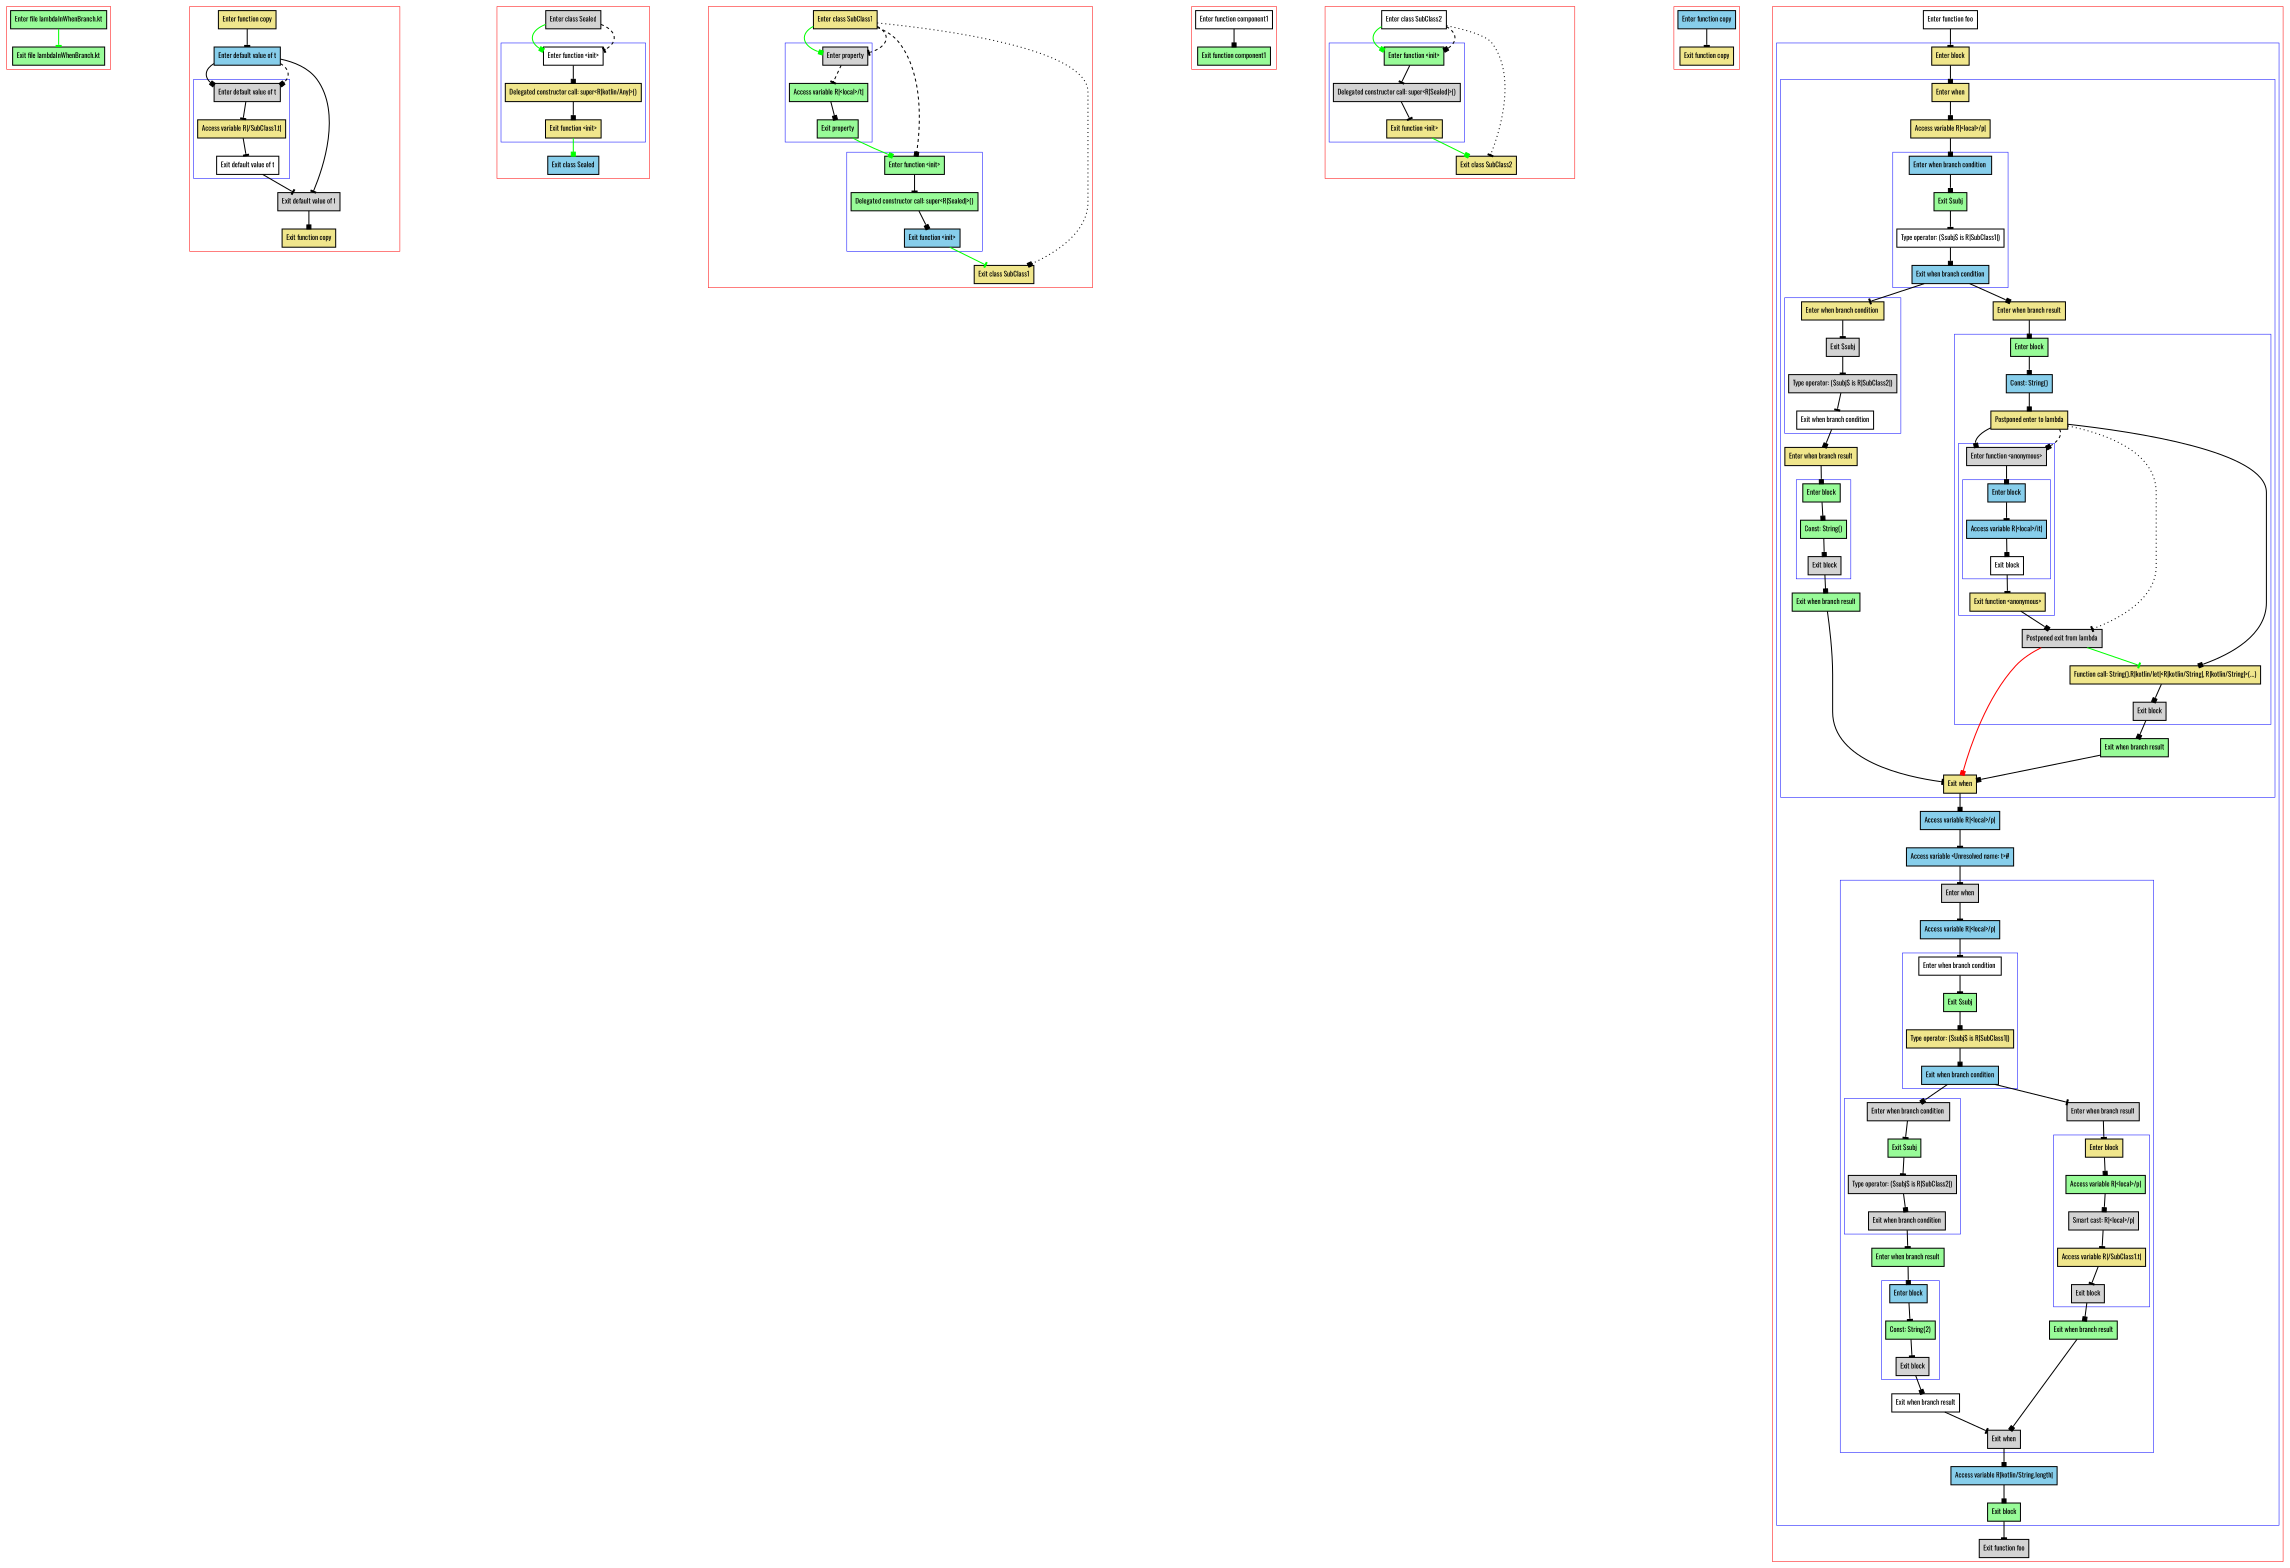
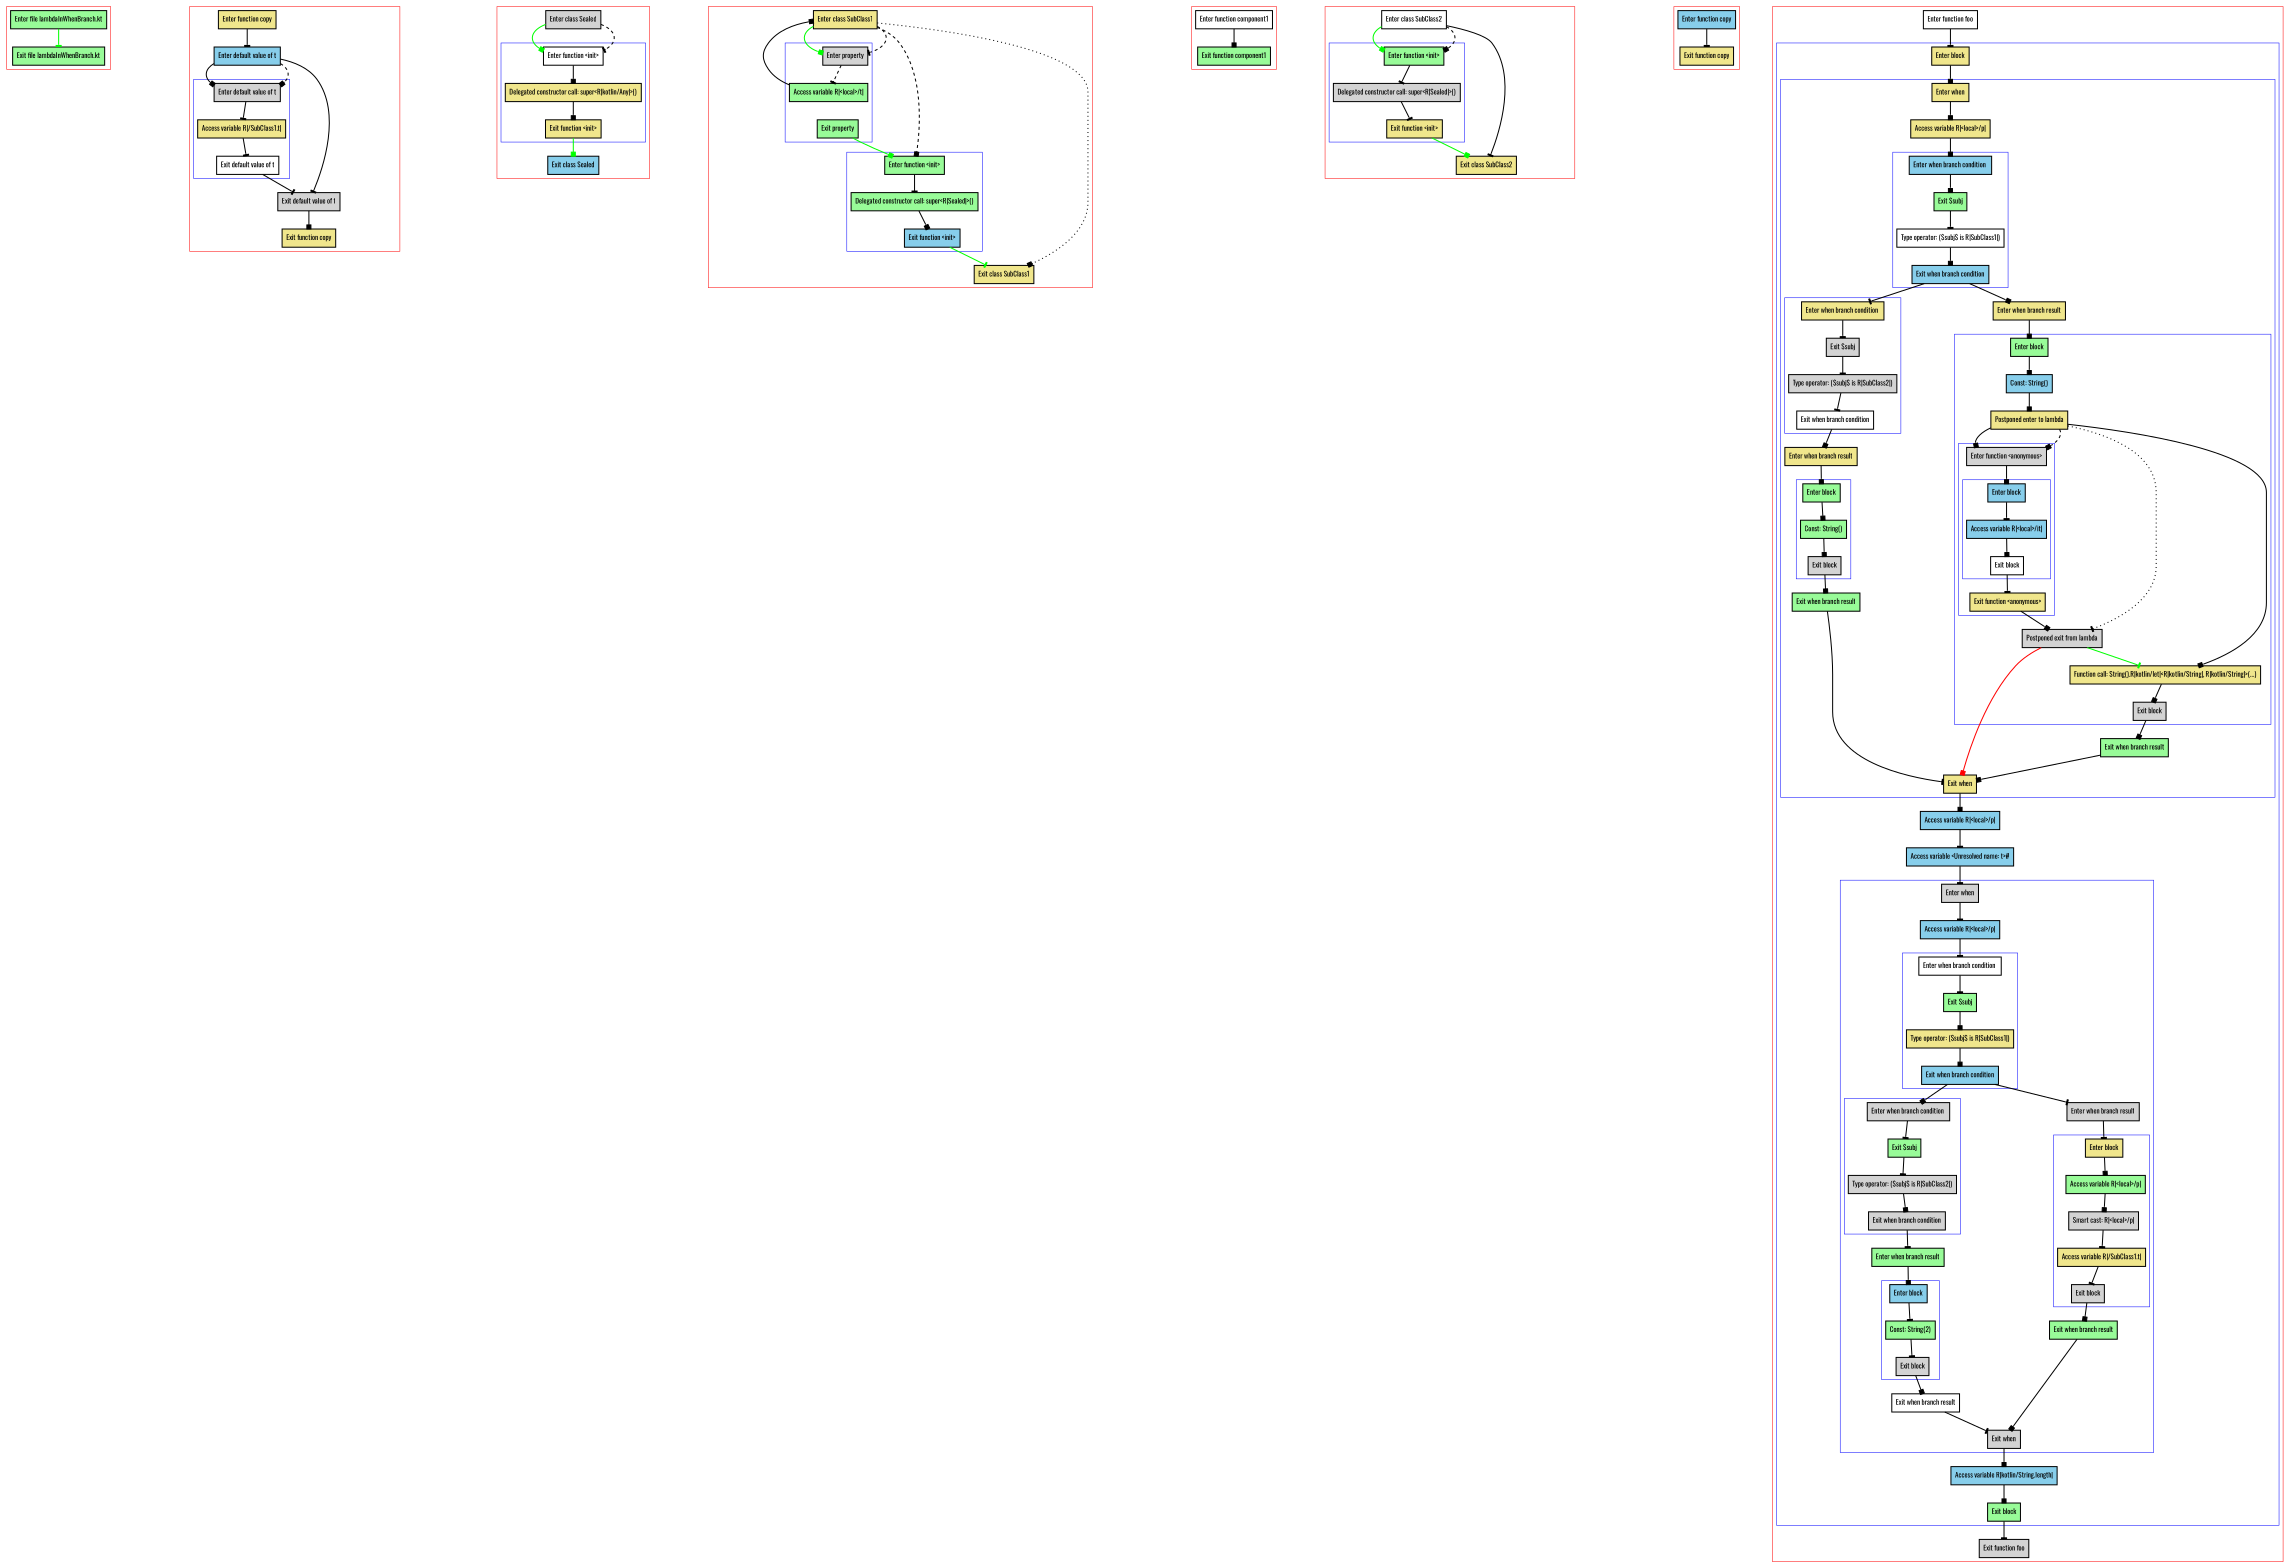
edge "Enter class SubClass2" -> "Exit class SubClass2": style dotted -> solid
edge "Access variable R|<local>/t|" -> "Exit property": now "Access variable R|<local>/t|" -> "Enter class SubClass1"
